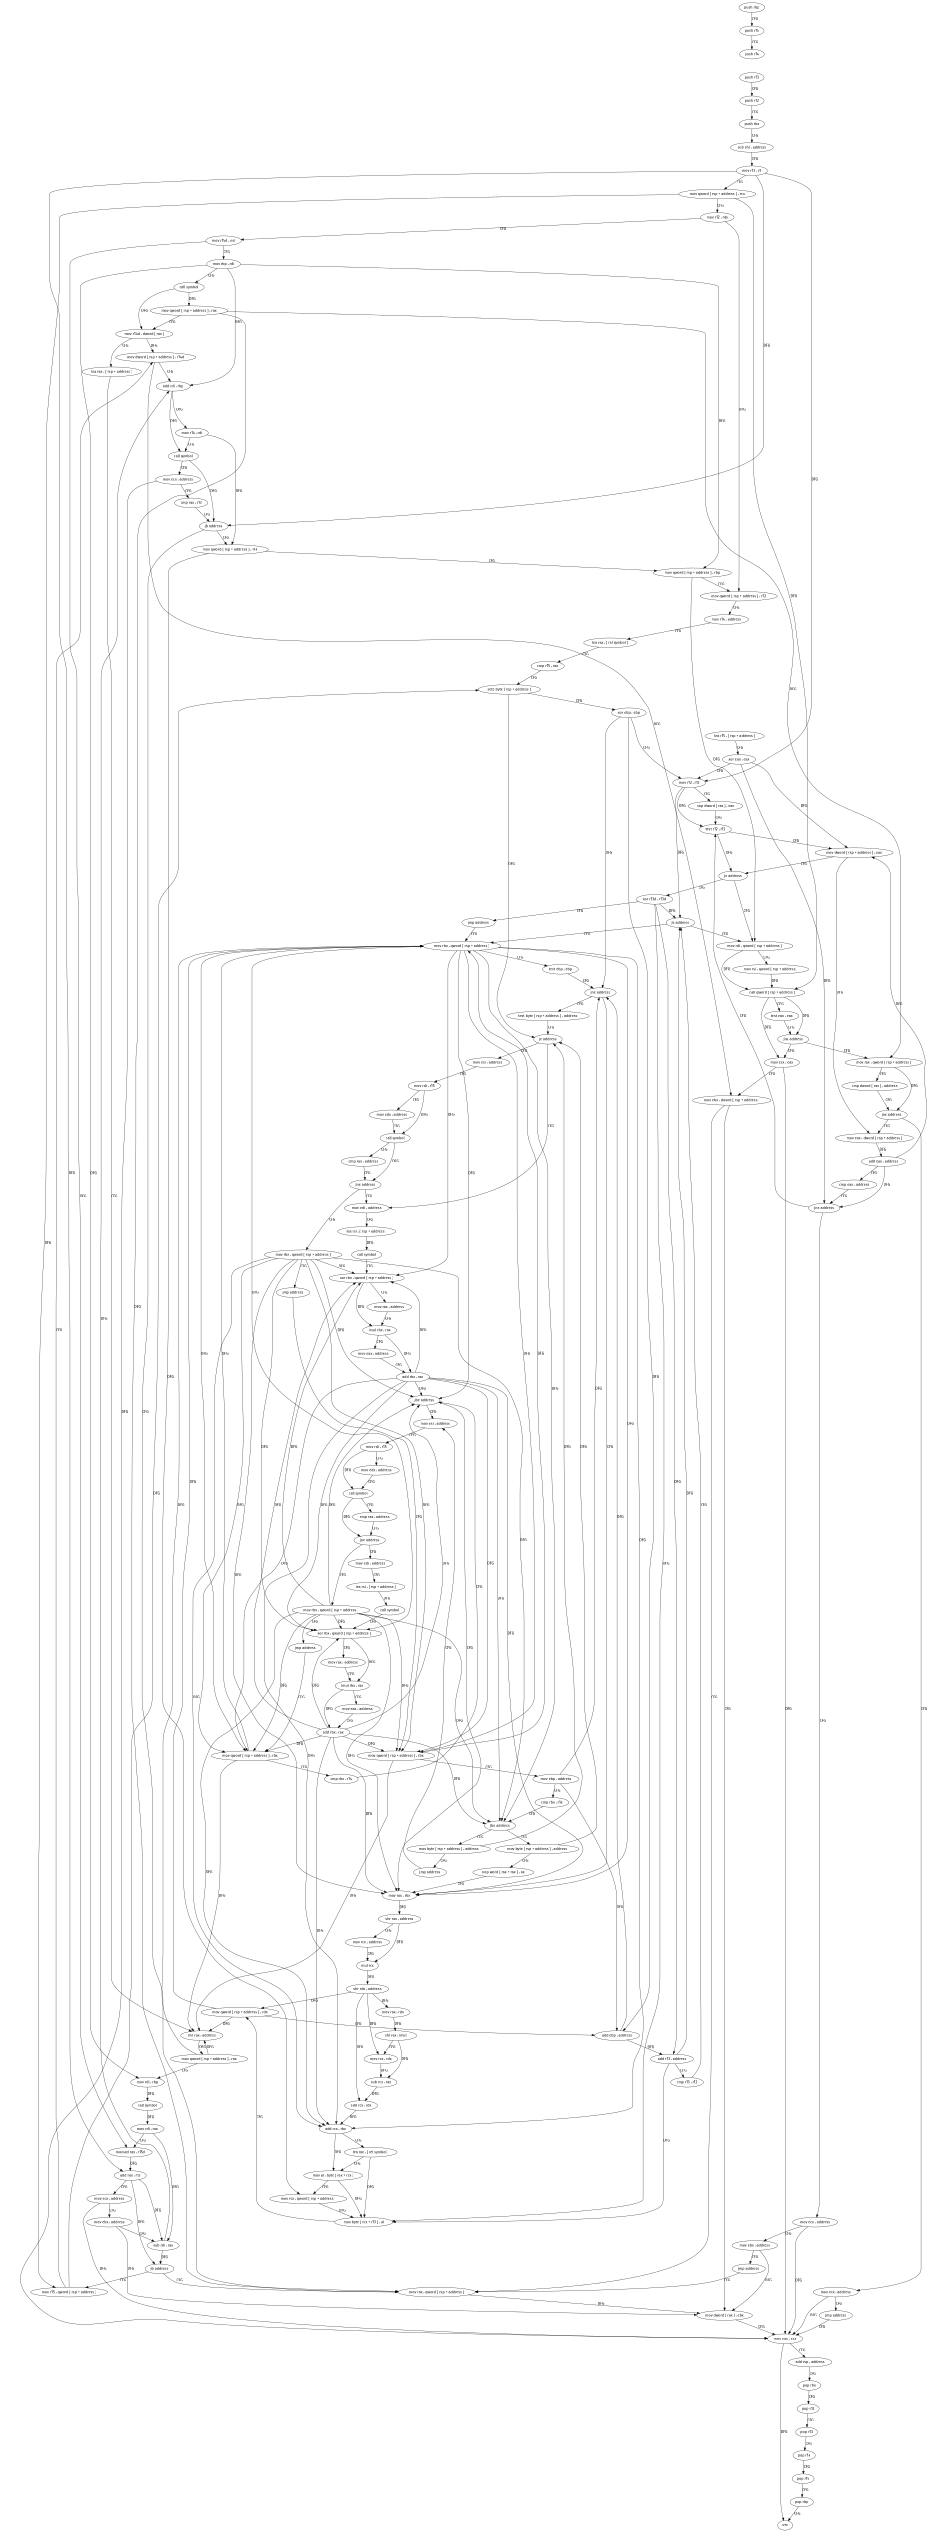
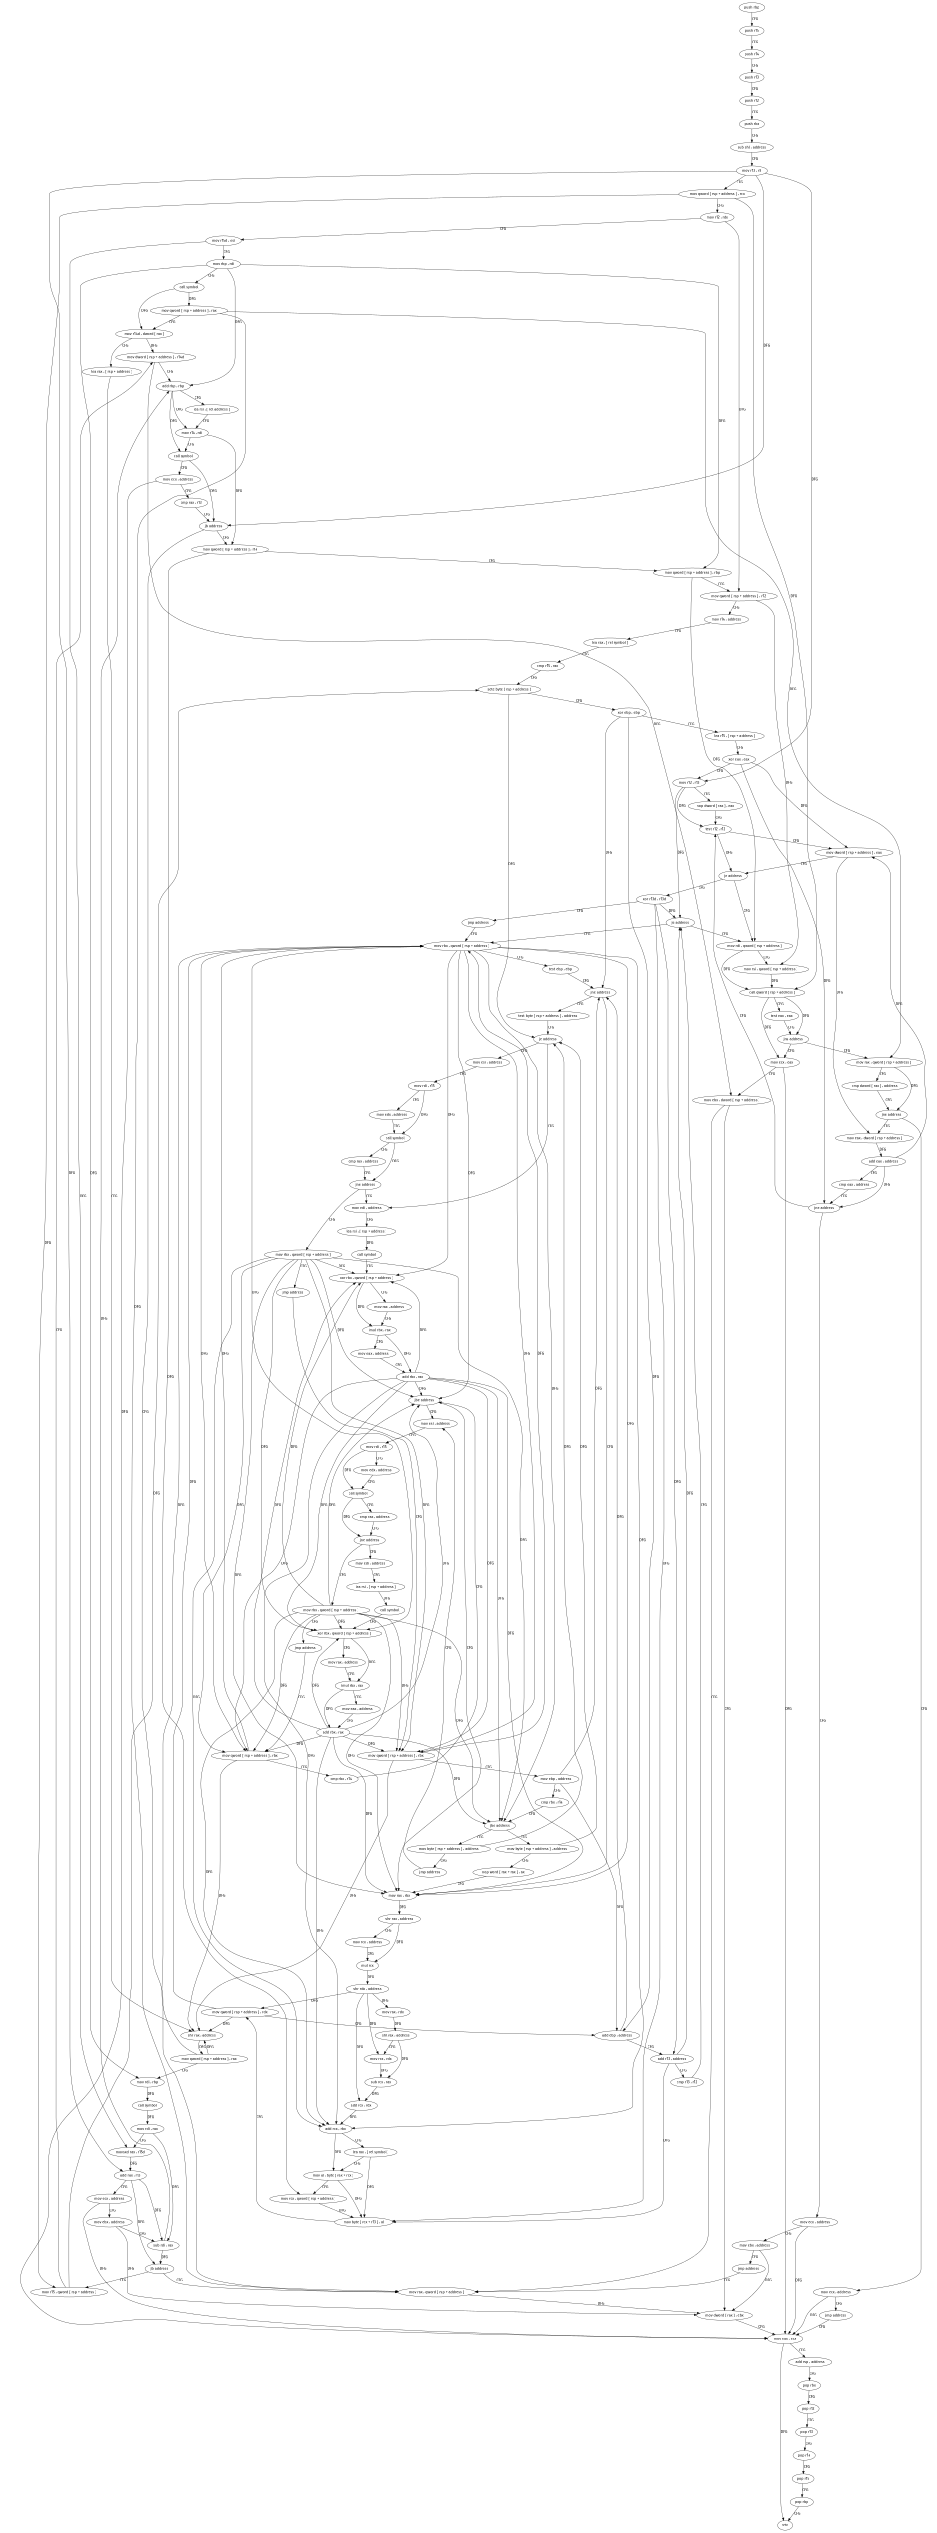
edge "push r14" -> "push r13": added, label "CFG"
node "add rdi , rbp": label "add rdi , rbp" -> "add rbp , rbp"
node "lea rsi , [ rel address ]": added
edge "xor ebp , ebp" -> "mov r12 , r13": now "xor ebp , ebp" -> "lea r15 , [ rsp + address ]"
edge "mov qword [ rsp + address ] , r12" -> "mov rsi , qword [ rsp + address ]": added, label "DFG"
node "shl rax , imul": label "shl rax , imul" -> "shl rax , address"
edge "add ebp , address" -> "add r13 , address": label "DFG" -> "CFG"
